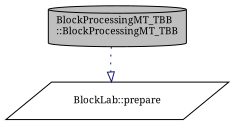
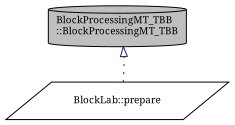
edge "BlockProcessingMT_TBB ::BlockProcessingMT_TBB" -> "BlockLab::prepare": reversed
